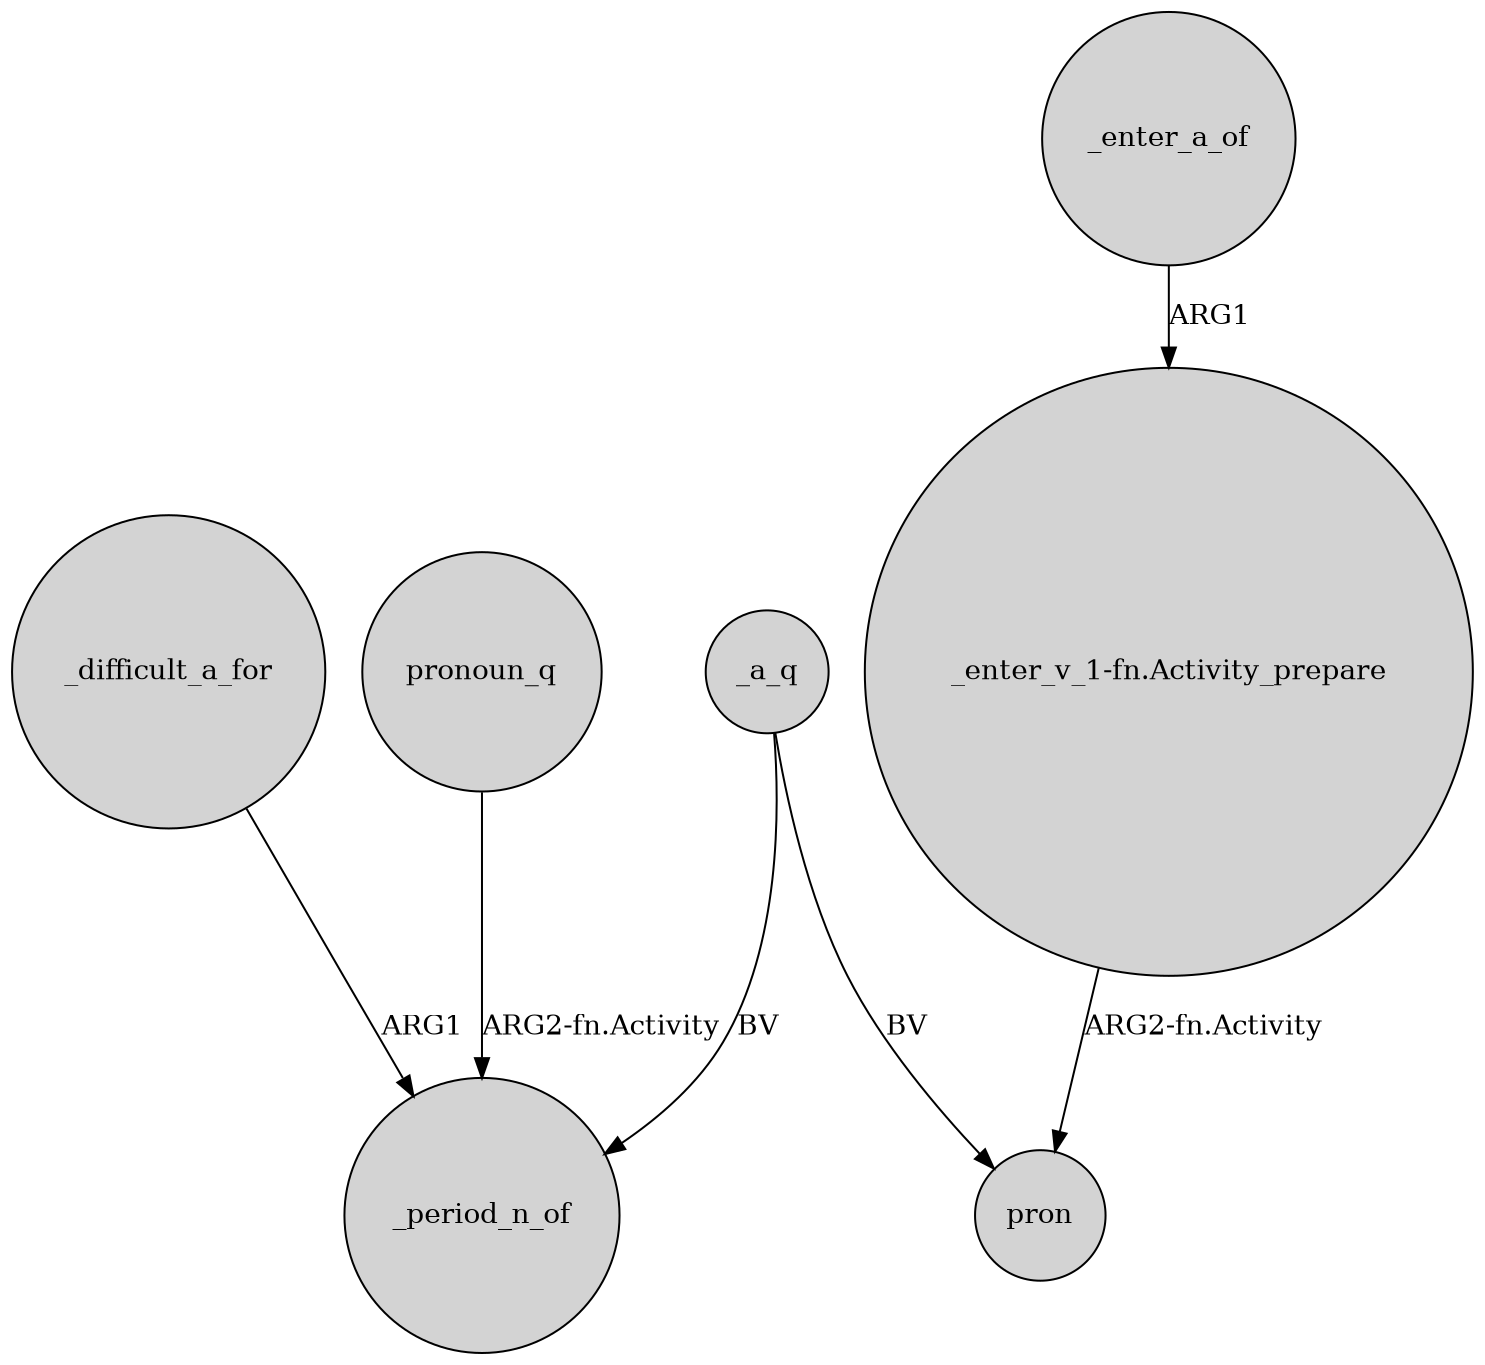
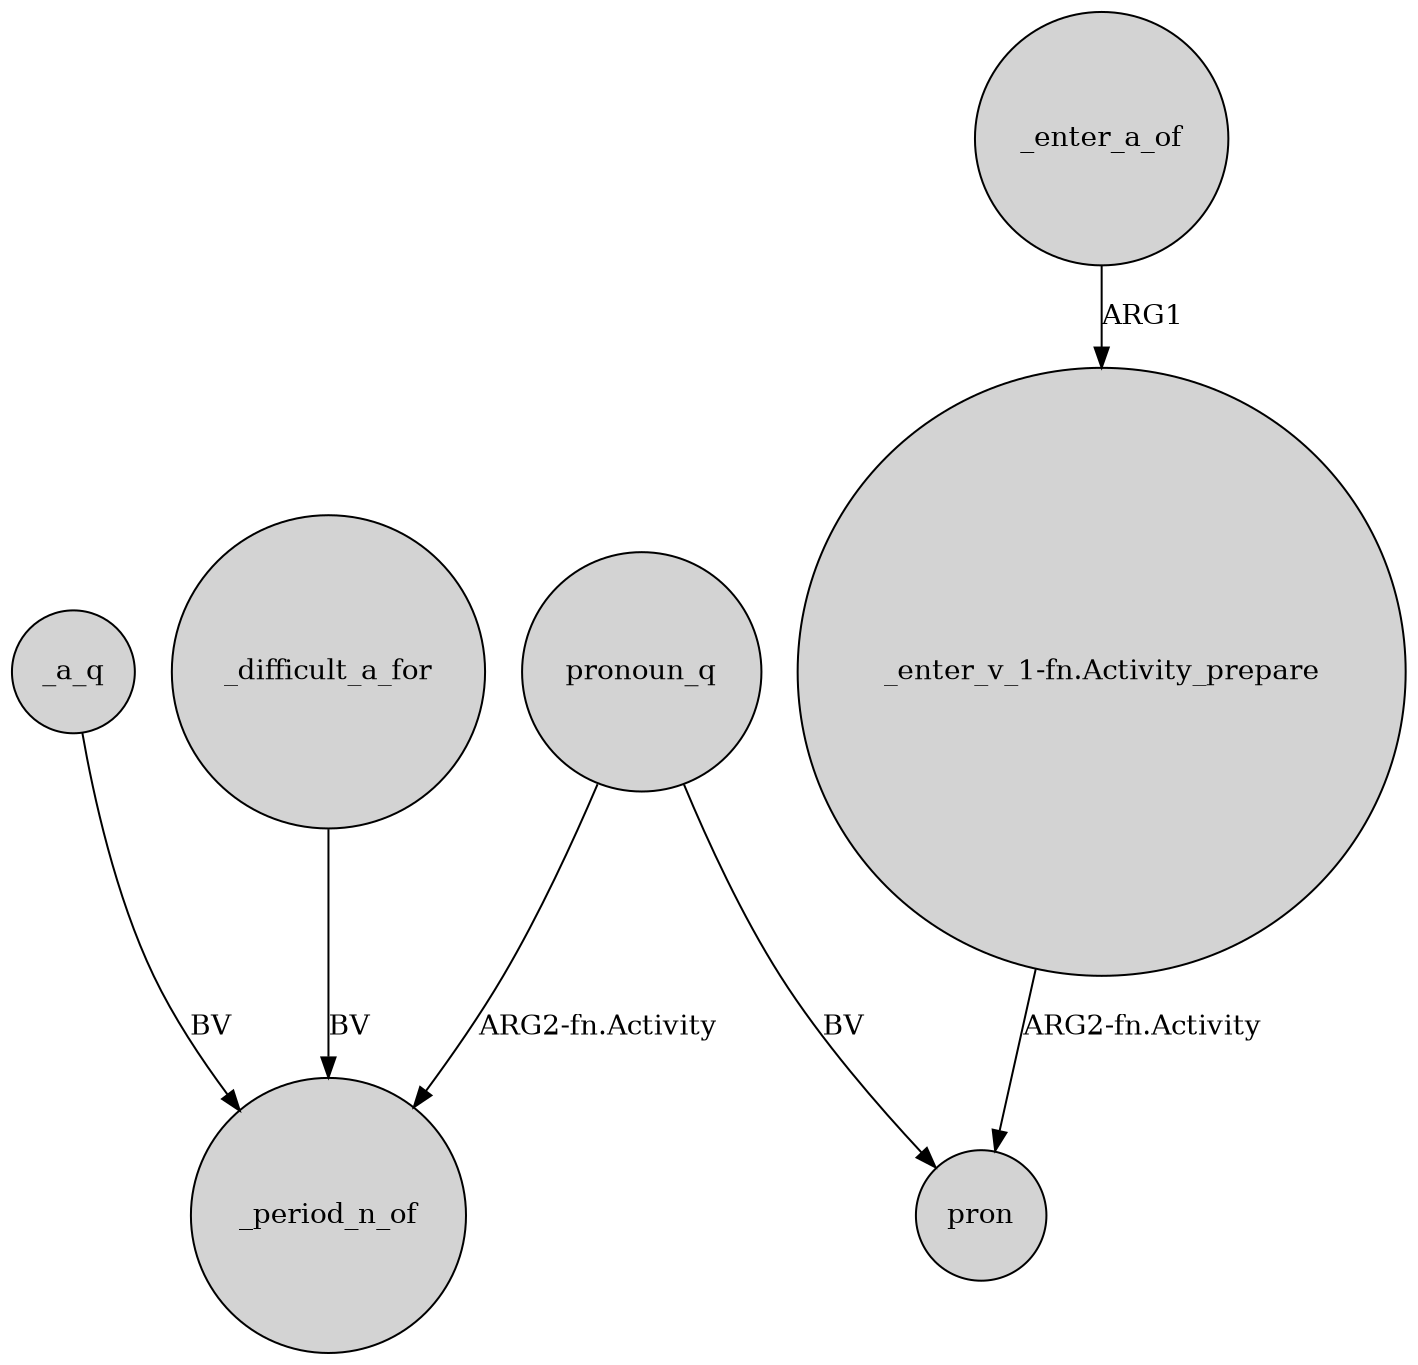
edge "_a_q" -> "pron": now "pronoun_q" -> "pron"
edge "_difficult_a_for" -> "_period_n_of": label "ARG1" -> "BV"
